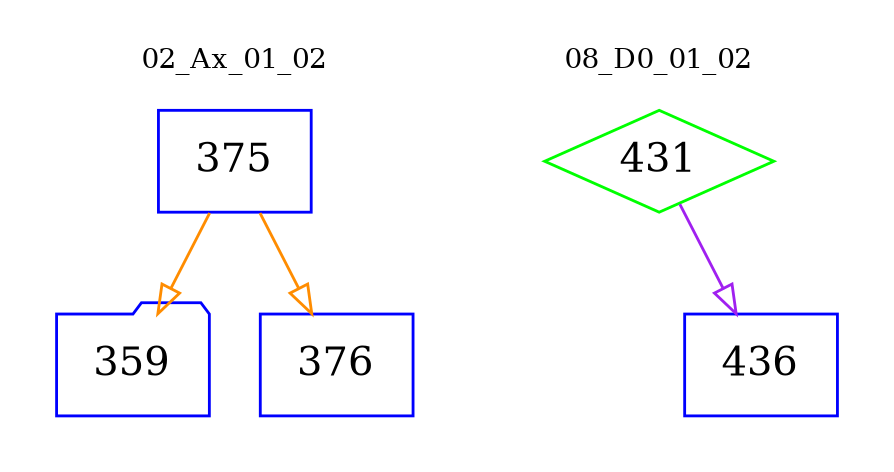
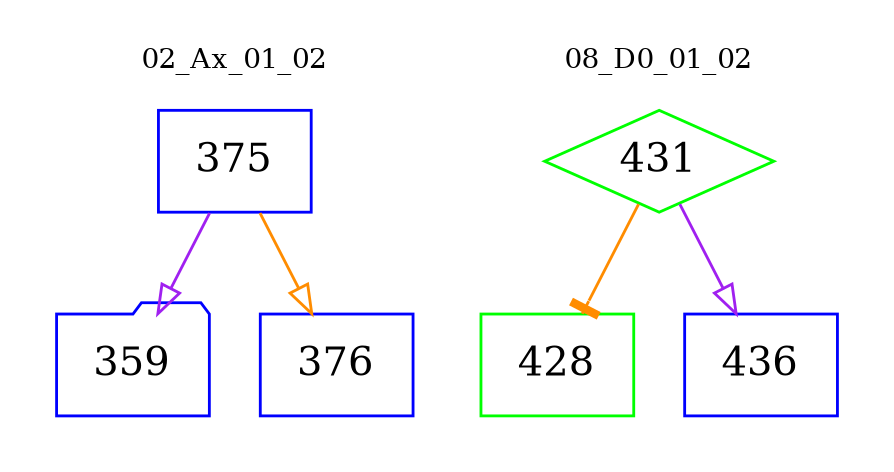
edge "375" -> "359": color darkorange -> purple
node "428": added
